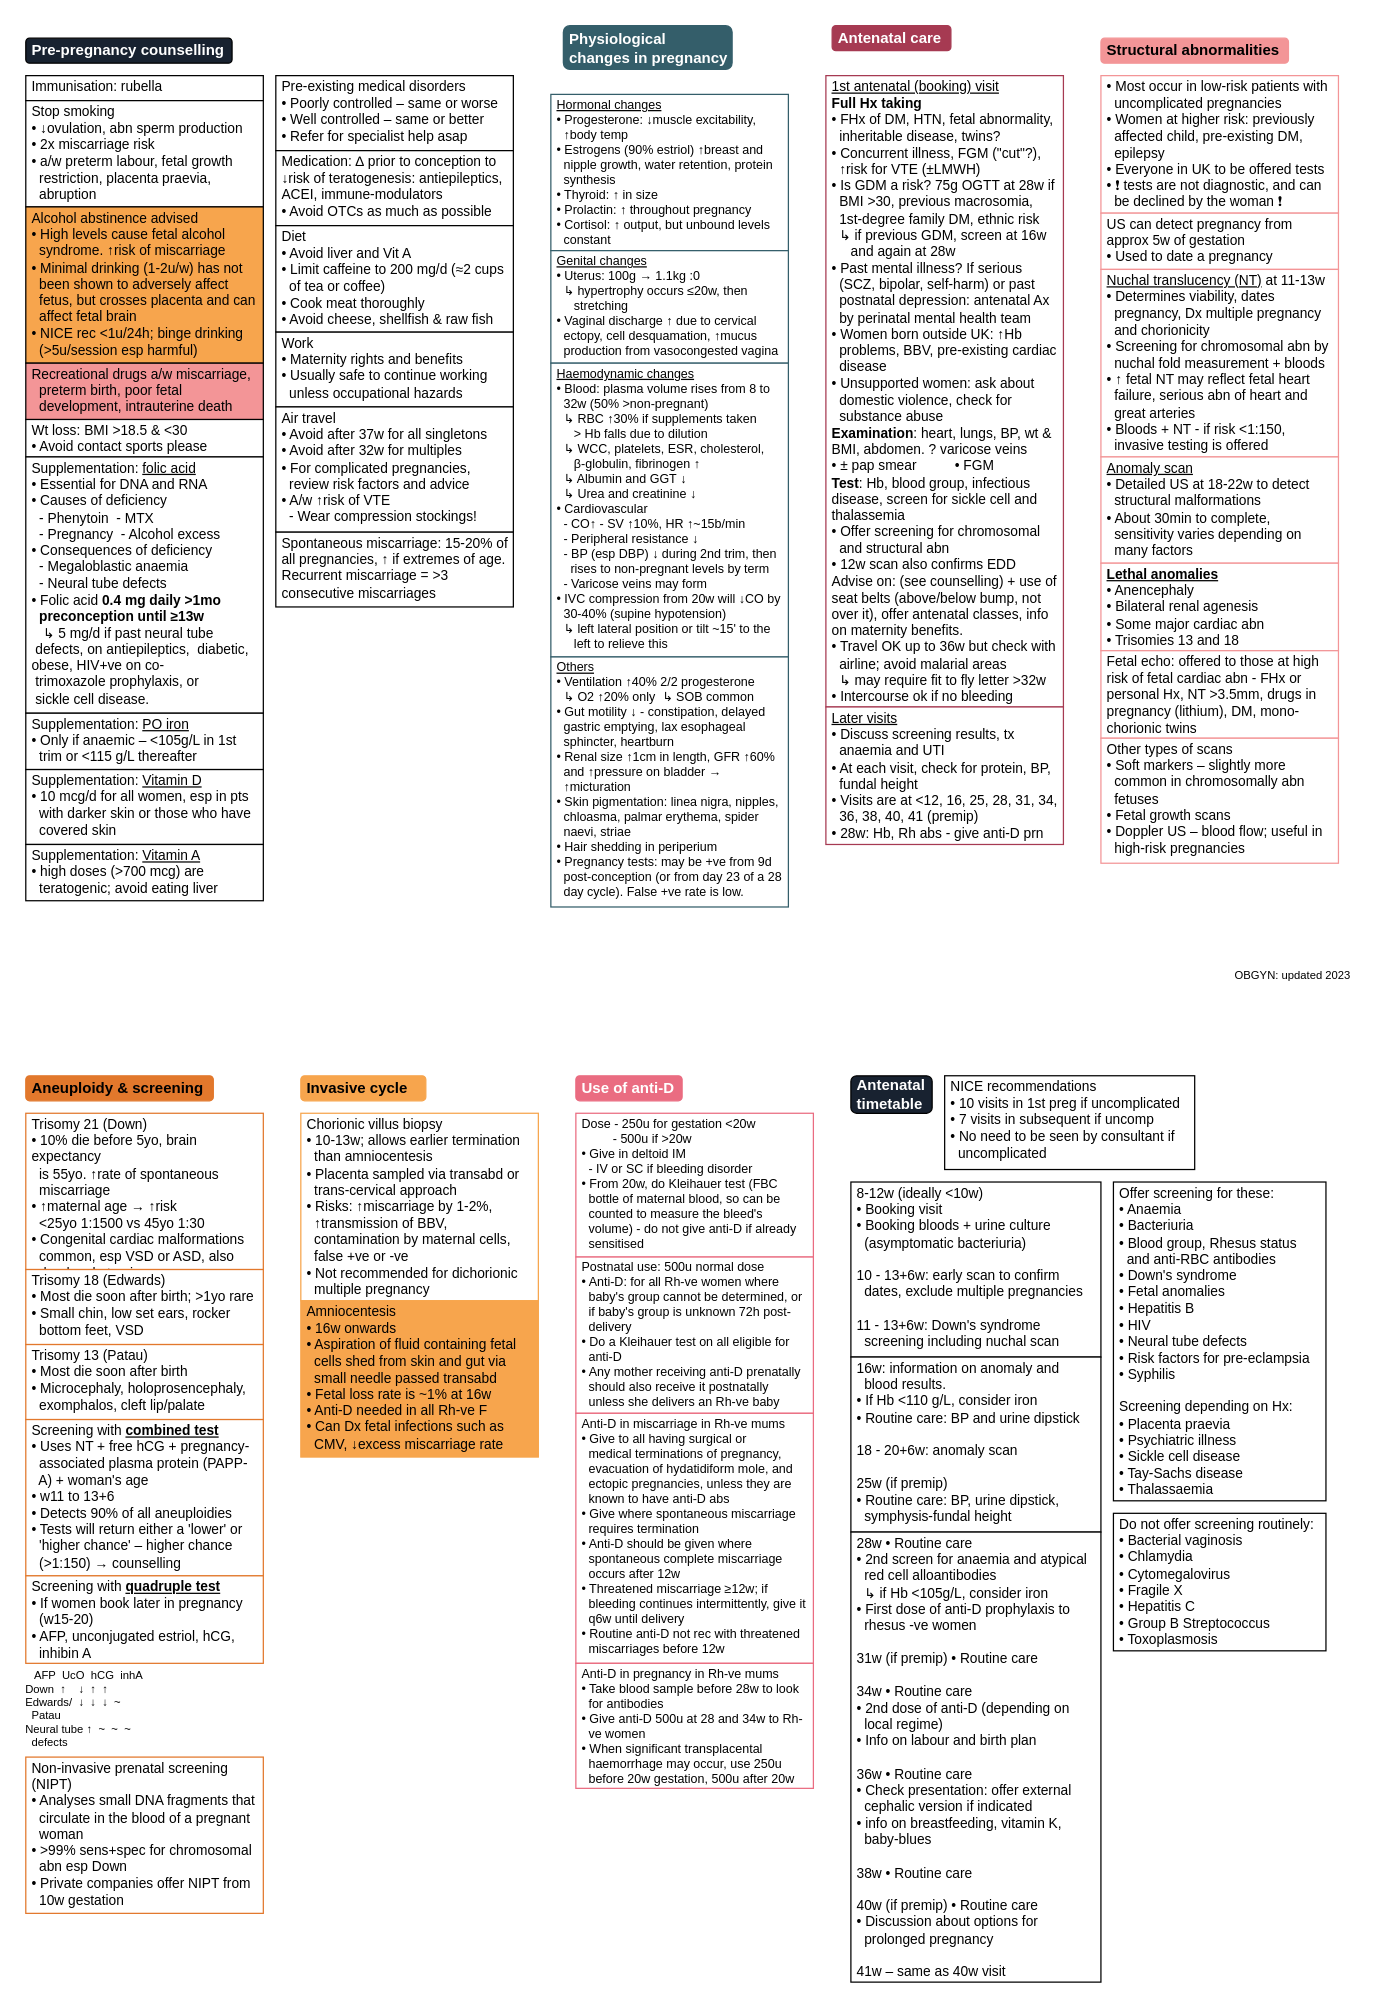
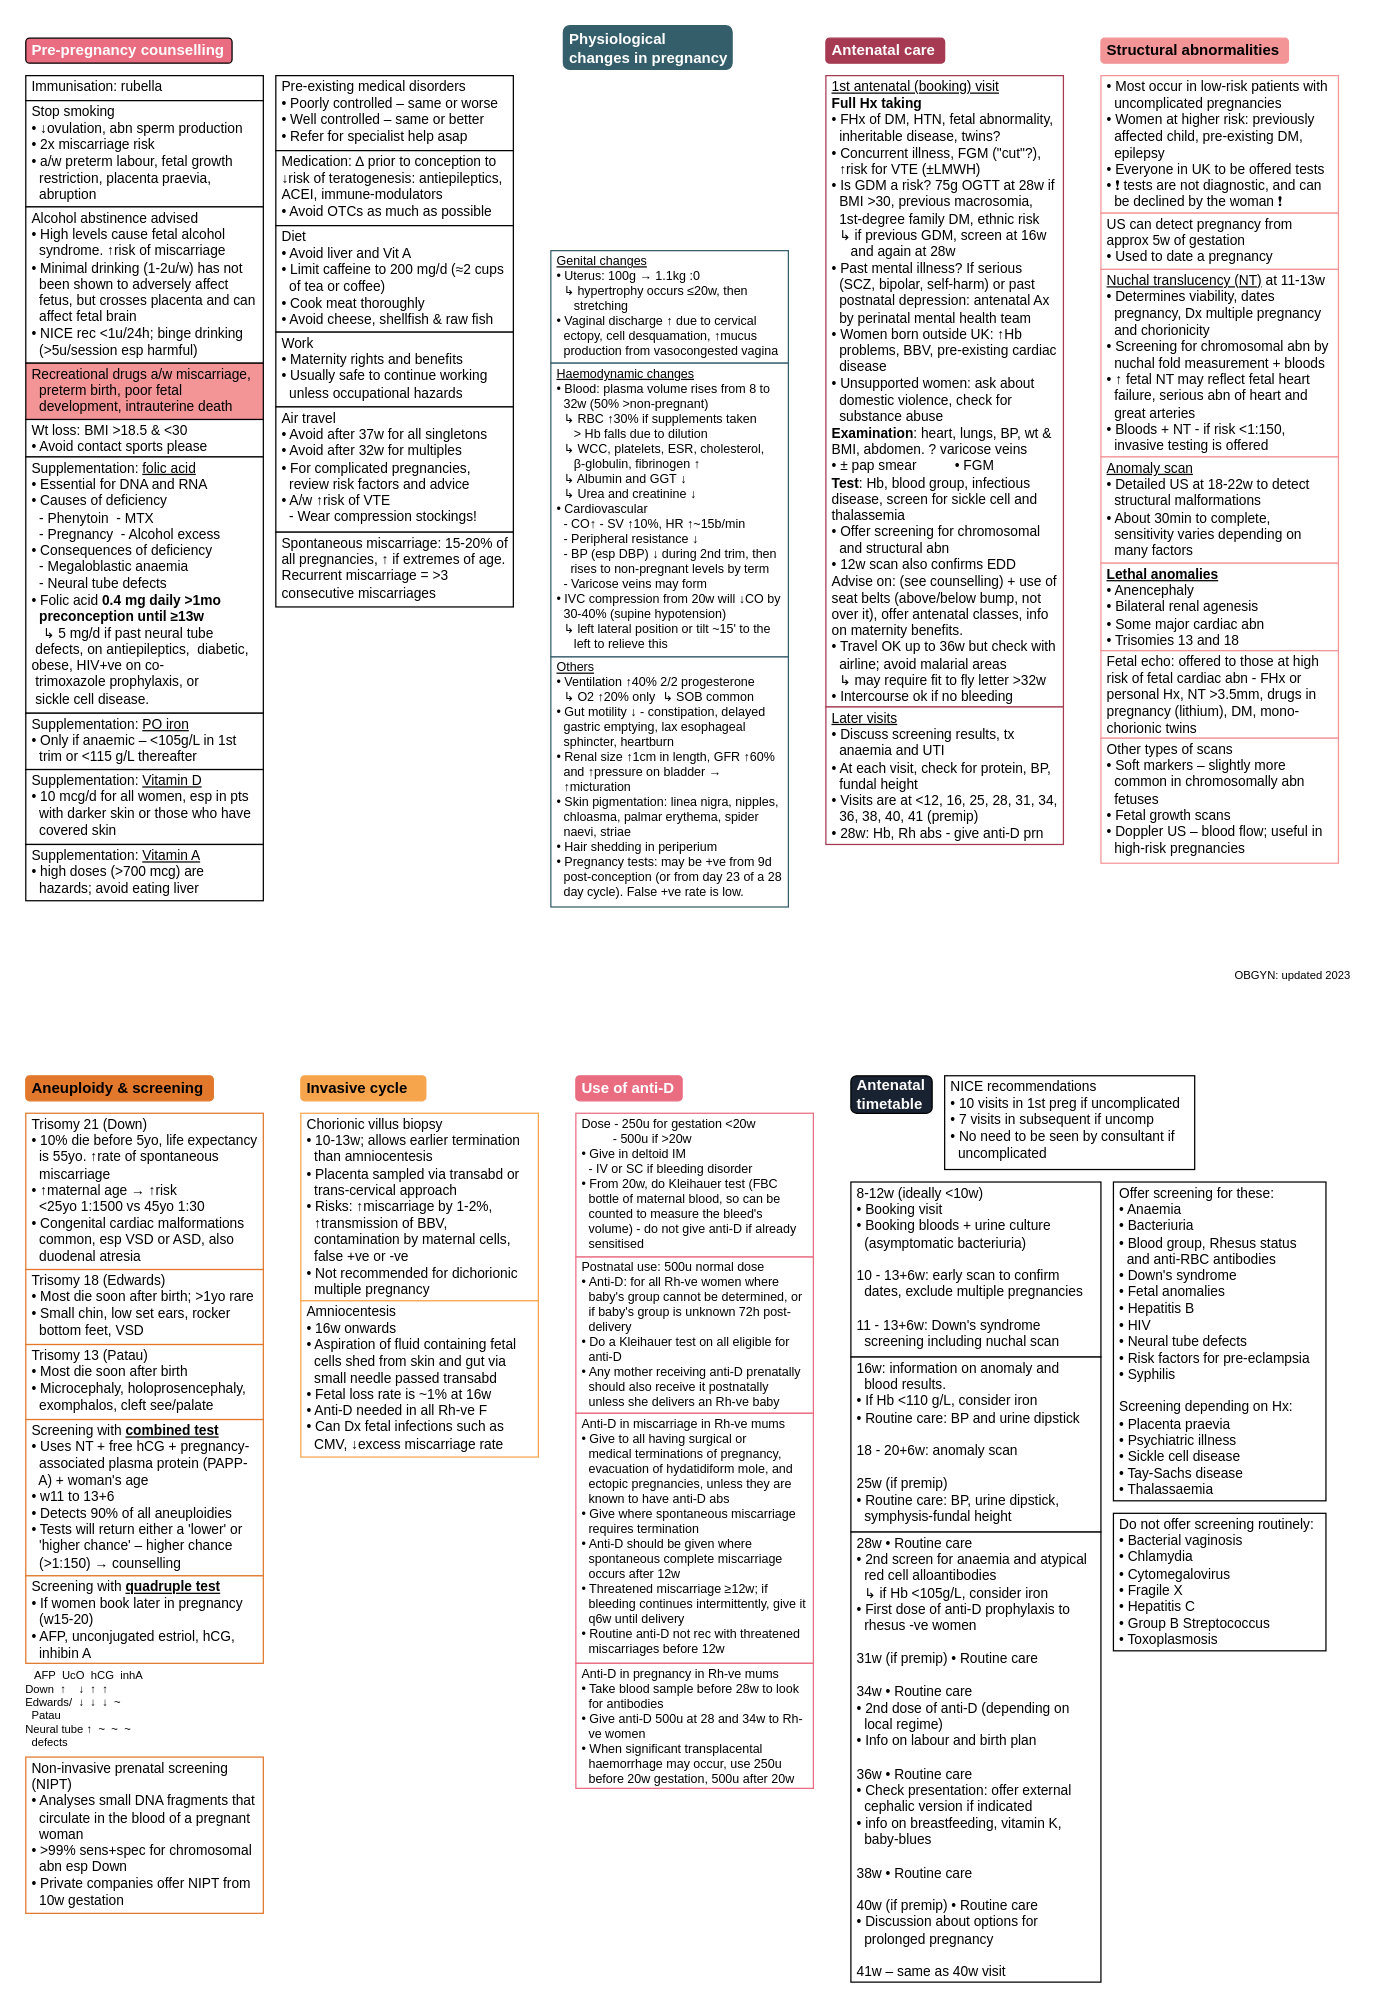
node "Antenatal care": moved (891, 38) -> (885, 51)
node "Pre-pregnancy counselling": fillcolor #182230 -> #ea6c81
node "Hormonal changes• Progesterone: ↓muscle excitability, ↑body temp• Estrogens (90% estriol) ↑breast and nipple growth, water retention, protein synthesis• Thyroid: ↑ in size• Prolactin: ↑ throughout pregnancy• Cortisol: ↑ output, but unbound levels constant": removed
node "Alcohol abstinence advised • High levels cause fetal alcohol syndrome. ↑risk of miscarriage • Minimal drinking (1-2u/w) has not been shown to adversely affect fetus, but crosses placenta and can affect fetal brain • NICE rec <1u/24h; binge drinking (>5u/session esp harmful)": fillcolor #f7a54d -> #ffffff
node "Supplementation: Vitamin A • high doses (>700 mcg) are teratogenic; avoid eating liver": label "Supplementation: Vitamin A • high doses (>700 mcg) are teratogenic; avoid eating liver" -> "Supplementation: Vitamin A • high doses (>700 mcg) are hazards; avoid eating liver"
node "Trisomy 21 (Down) • 10% die before 5yo, brain expectancy is 55yo. ↑rate of spontaneous miscarriage • ↑maternal age → ↑risk <25yo 1:1500 vs 45yo 1:30 • Congenital cardiac malformations common, esp VSD or ASD, also duodenal atresia": label "Trisomy 21 (Down) • 10% die before 5yo, brain expectancy is 55yo. ↑rate of spontaneous miscarriage • ↑maternal age → ↑risk <25yo 1:1500 vs 45yo 1:30 • Congenital cardiac malformations common, esp VSD or ASD, also duodenal atresia" -> "Trisomy 21 (Down) • 10% die before 5yo, life expectancy is 55yo. ↑rate of spontaneous miscarriage • ↑maternal age → ↑risk <25yo 1:1500 vs 45yo 1:30 • Congenital cardiac malformations common, esp VSD or ASD, also duodenal atresia"
node "Amniocentesis • 16w onwards • Aspiration of fluid containing fetal cells shed from skin and gut via small needle passed transabd • Fetal loss rate is ~1% at 16w • Anti-D needed in all Rh-ve F • Can Dx fetal infections such as CMV, ↓excess miscarriage rate": fillcolor #f7a54d -> #ffffff
node "Trisomy 13 (Patau) • Most die soon after birth • Microcephaly, holoprosencephaly, exomphalos, cleft lip/palate": label "Trisomy 13 (Patau) • Most die soon after birth • Microcephaly, holoprosencephaly, exomphalos, cleft lip/palate" -> "Trisomy 13 (Patau) • Most die soon after birth • Microcephaly, holoprosencephaly, exomphalos, cleft see/palate"
